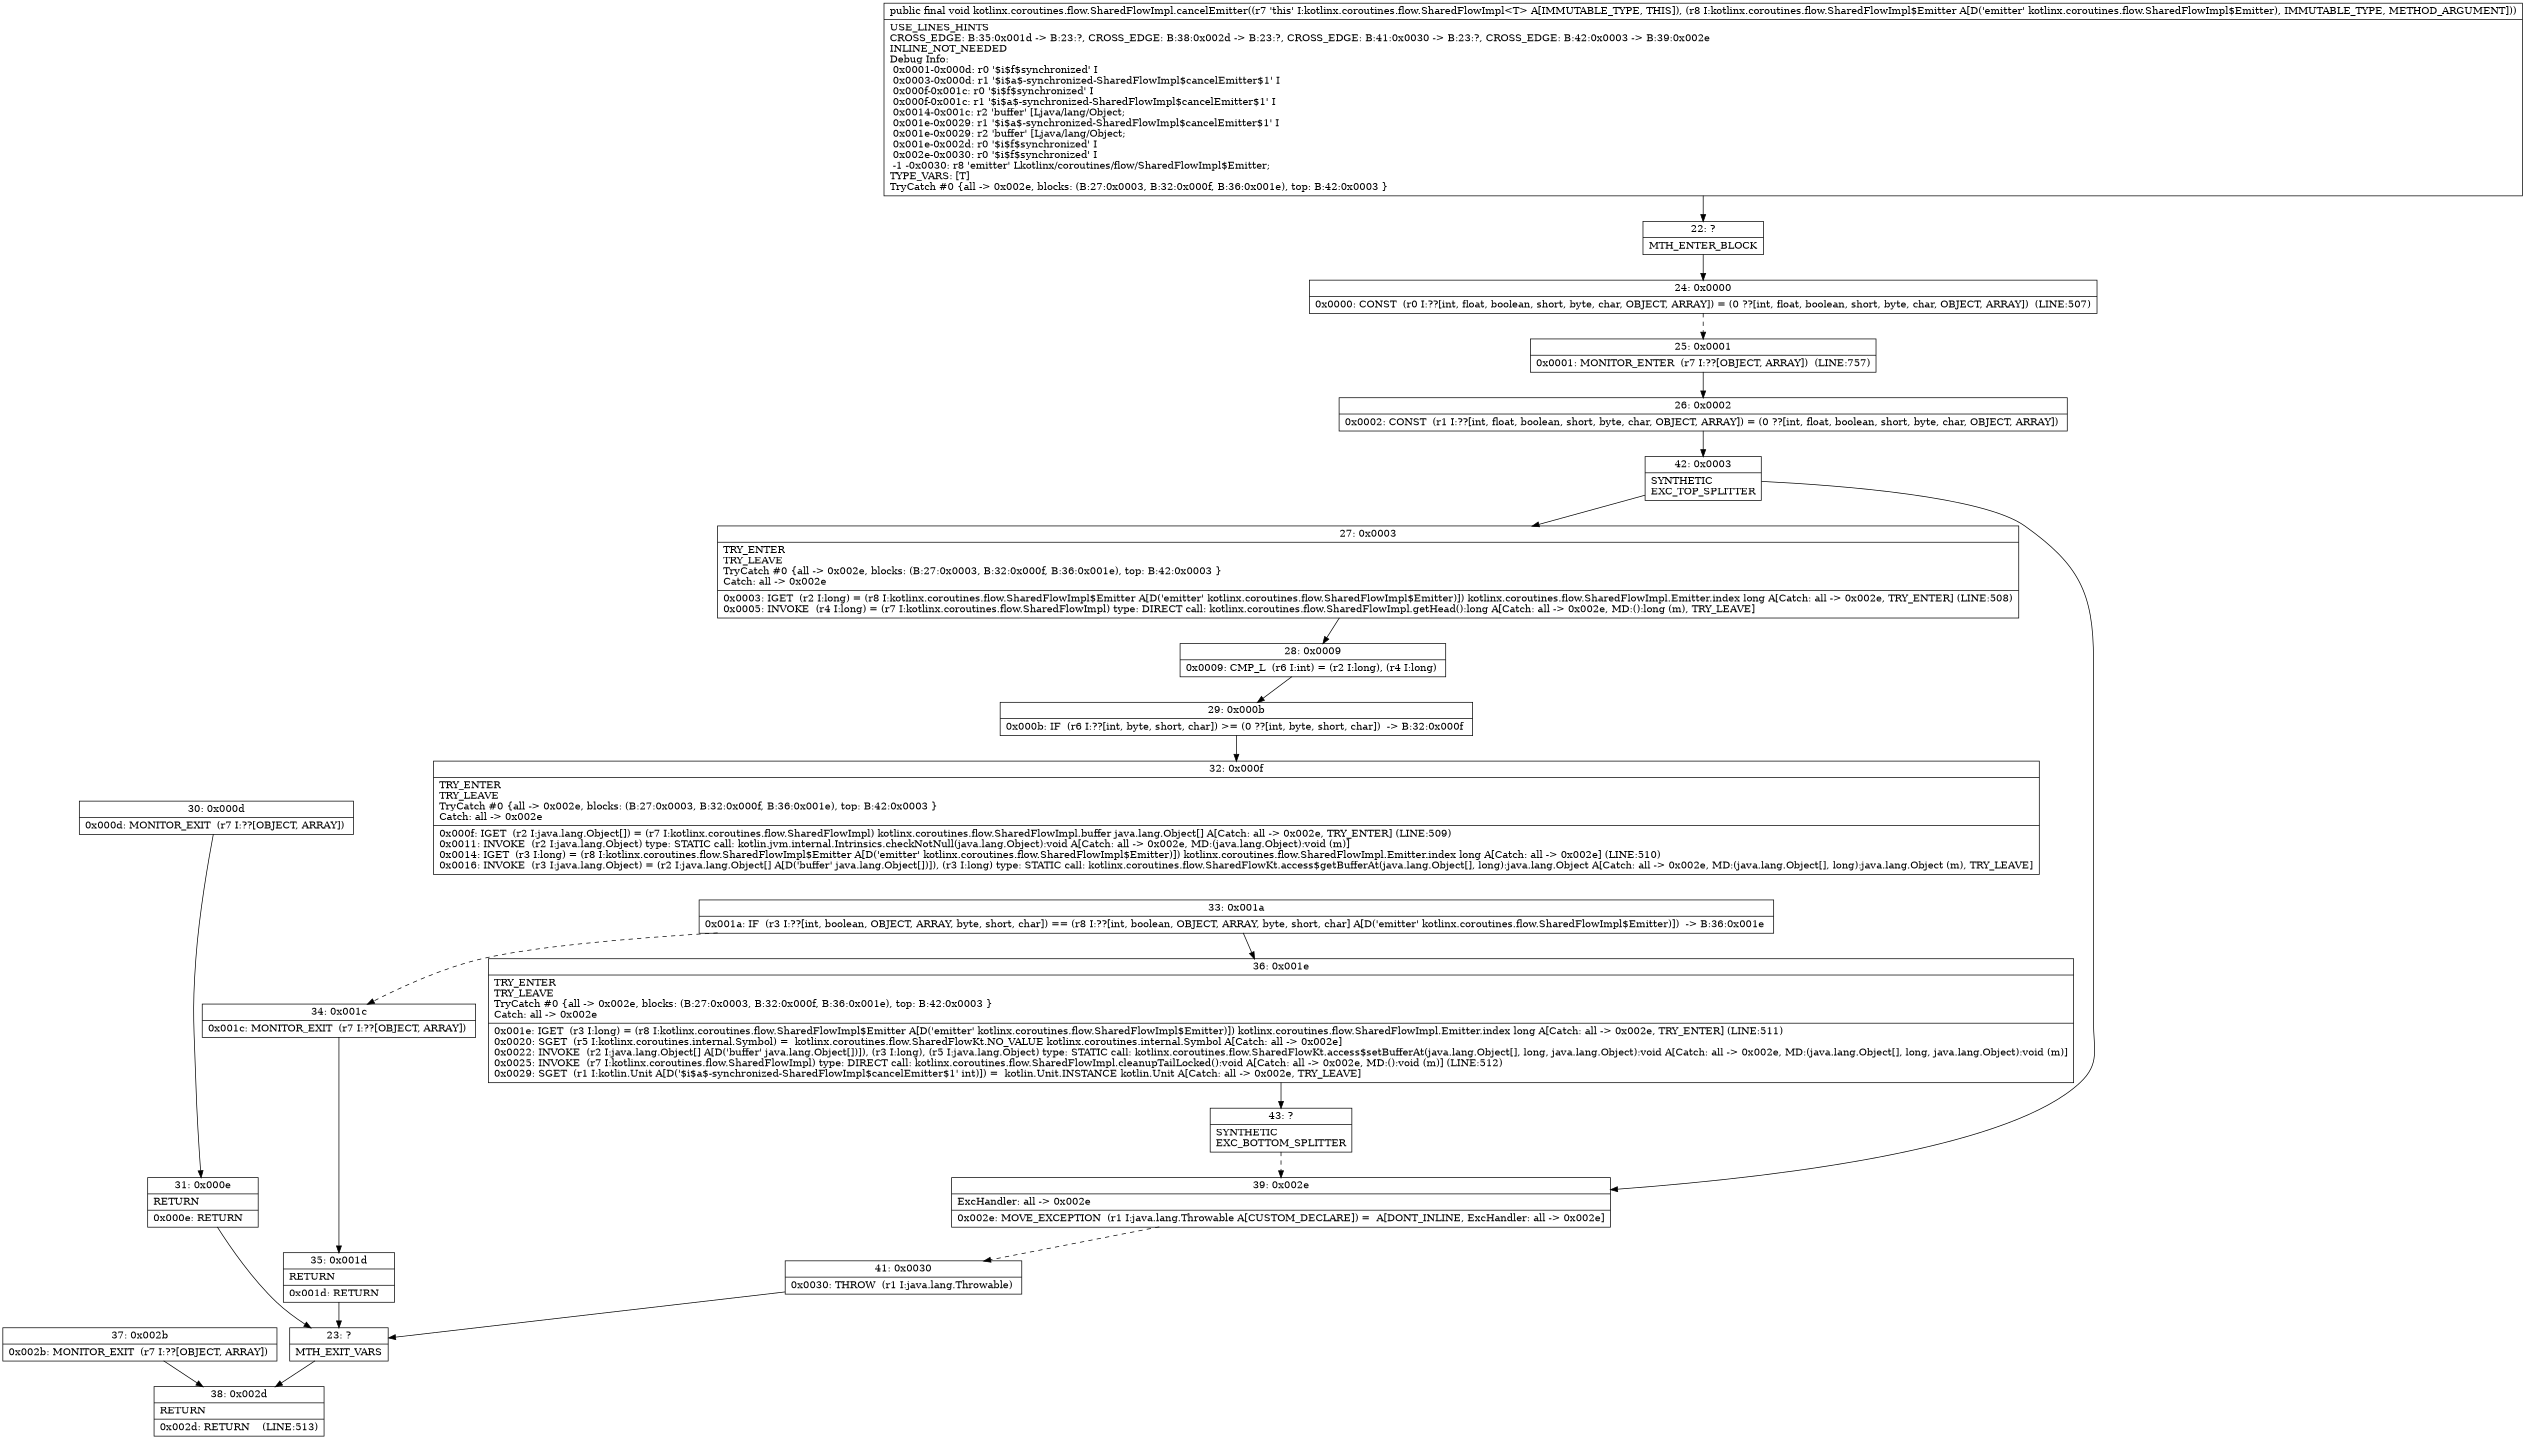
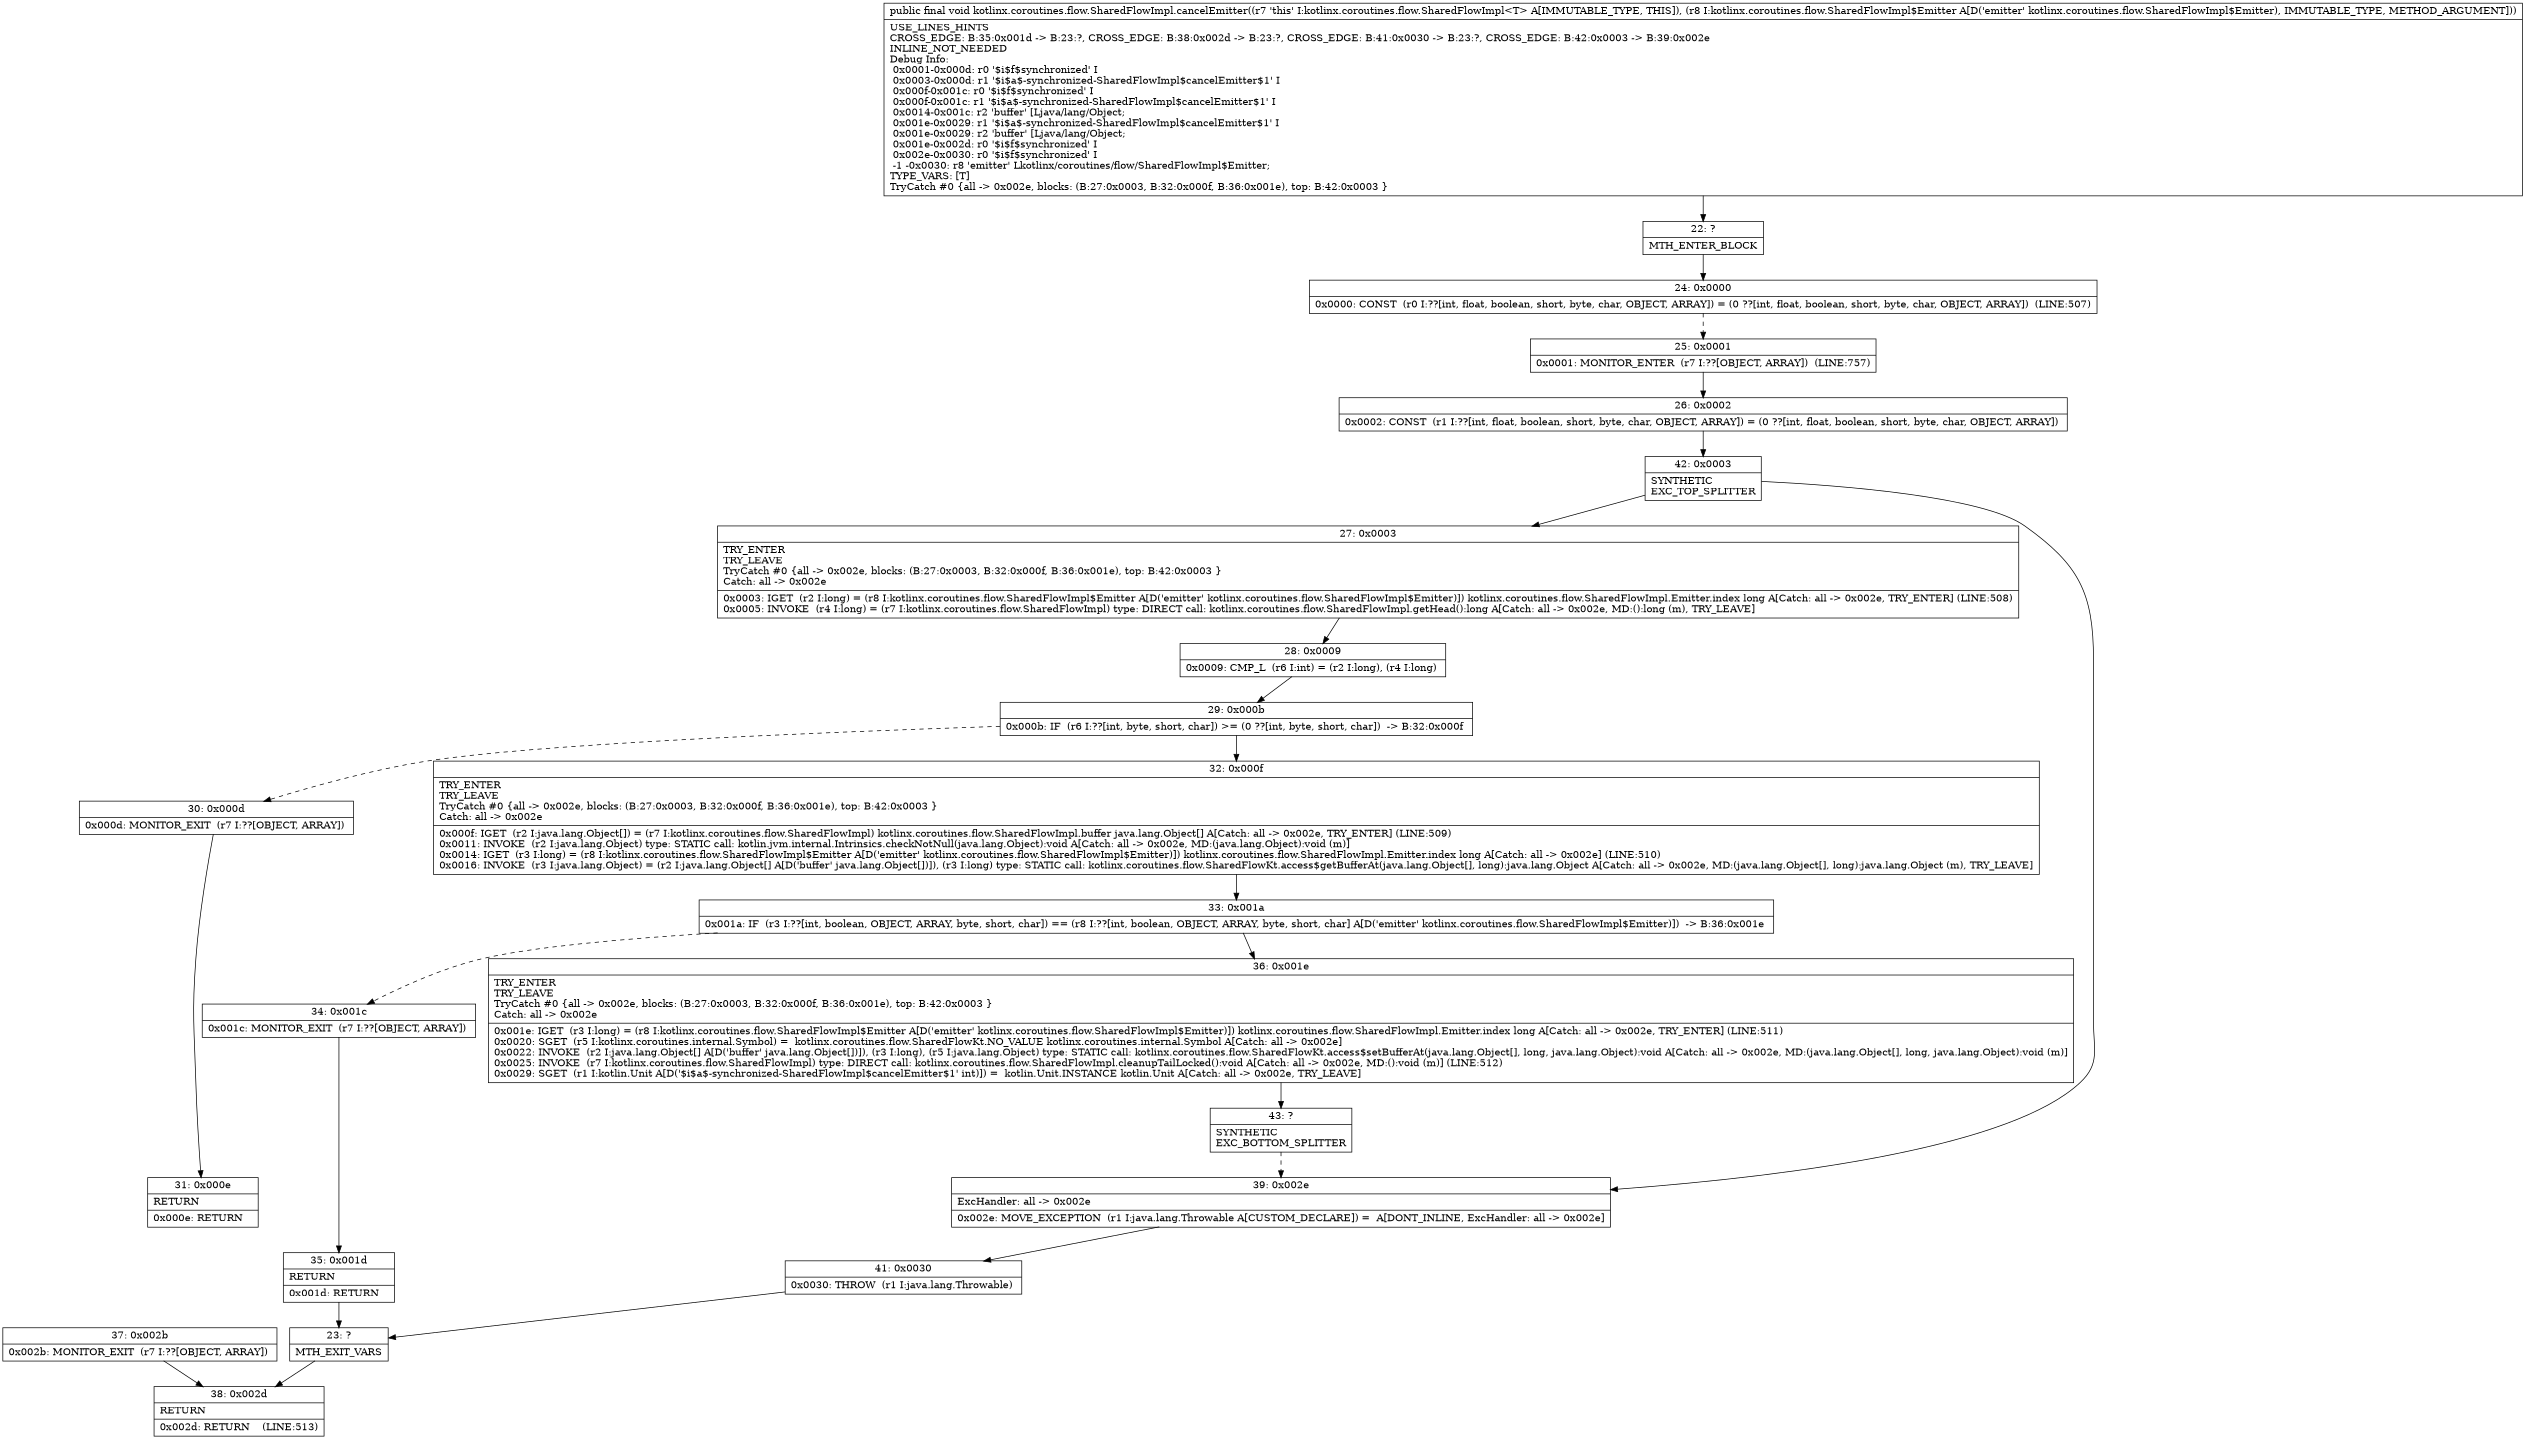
edge "29: 0x000b" -> "30: 0x000d": added
edge "32: 0x000f" -> "33: 0x001a": added
edge "39: 0x002e" -> "41: 0x0030": style dashed -> solid
edge "31: 0x000e" -> "23: ?": removed
